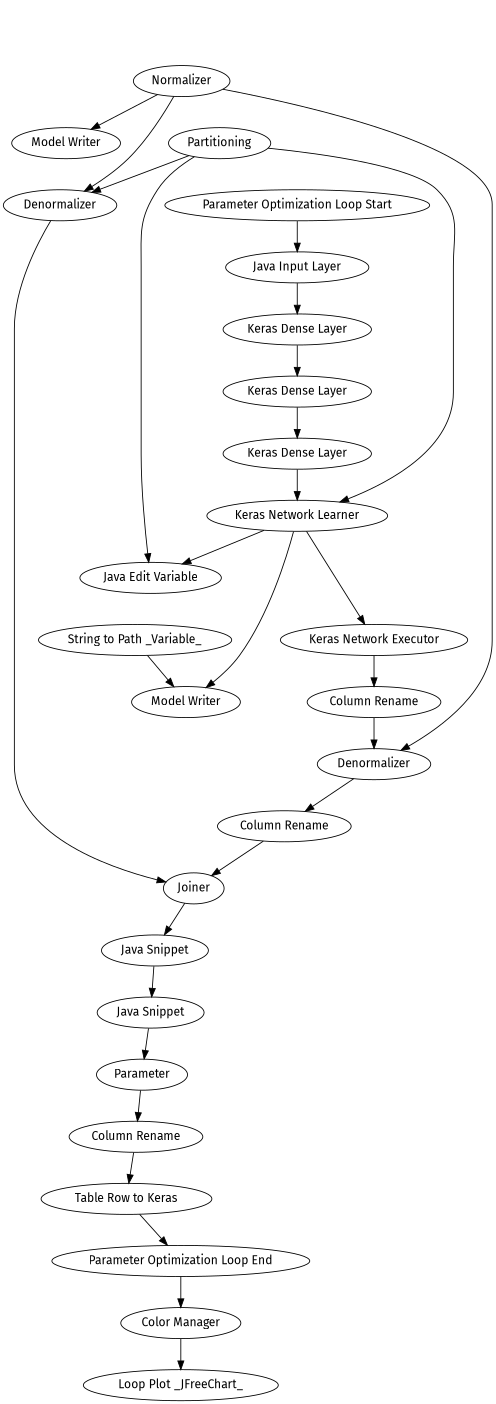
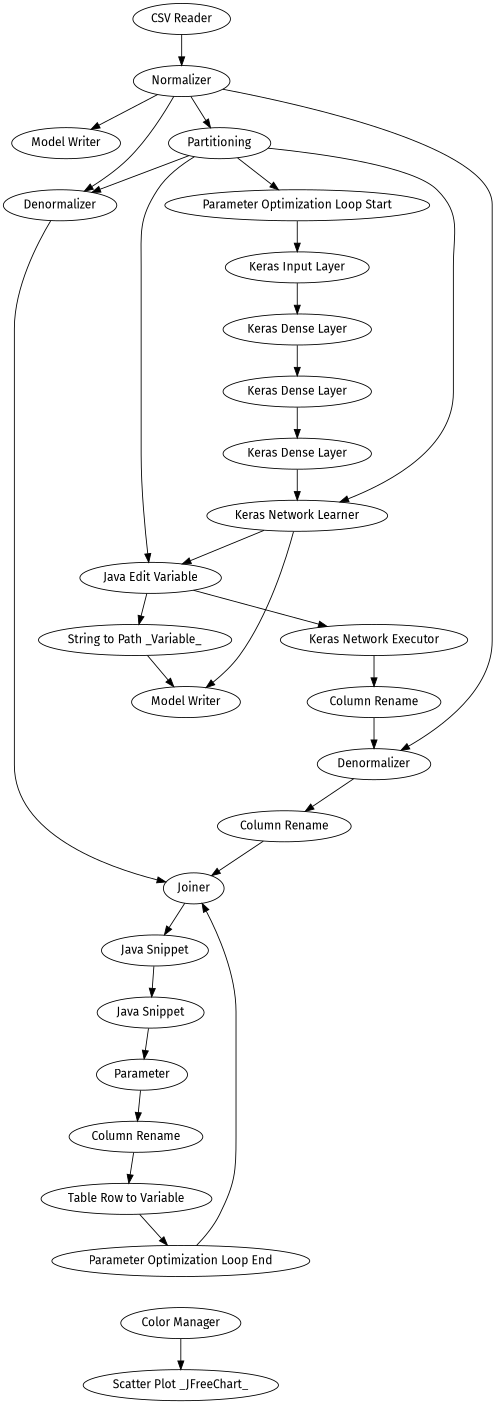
node "CSV Reader": added
edge "Normalizer" -> "Partitioning": added
edge "Partitioning" -> "Parameter Optimization Loop Start": added
node "Java Input Layer": label "Java Input Layer" -> "Keras Input Layer"
edge "Keras Network Learner" -> "Keras Network Executor": now "Java Edit Variable" -> "Keras Network Executor"
edge "Java Edit Variable" -> "String to Path _Variable_": added
node "Table Row to Keras": label "Table Row to Keras" -> "Table Row to Variable"
edge "Parameter Optimization Loop End" -> "Color Manager": now "Parameter Optimization Loop End" -> "Joiner"
node "Loop Plot _JFreeChart_": label "Loop Plot _JFreeChart_" -> "Scatter Plot _JFreeChart_"
